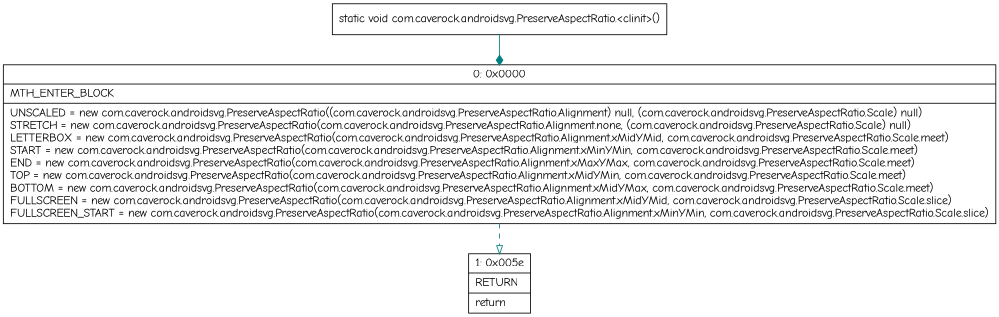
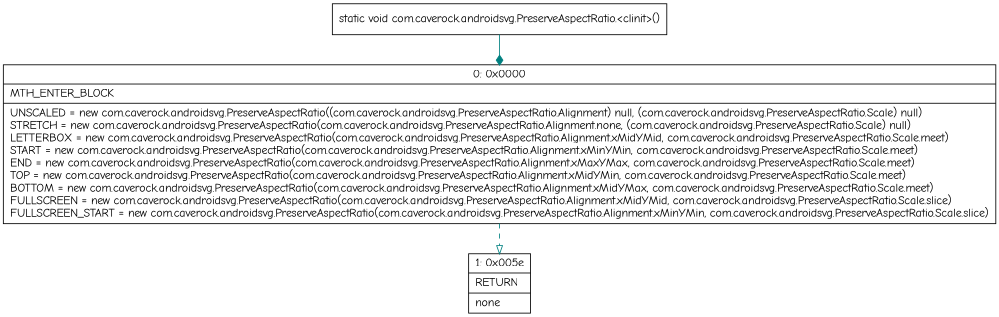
node "1: 0x005e": text "return" -> "none"
